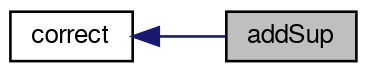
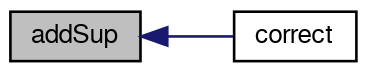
edge "addSup" -> "correct": reversed
